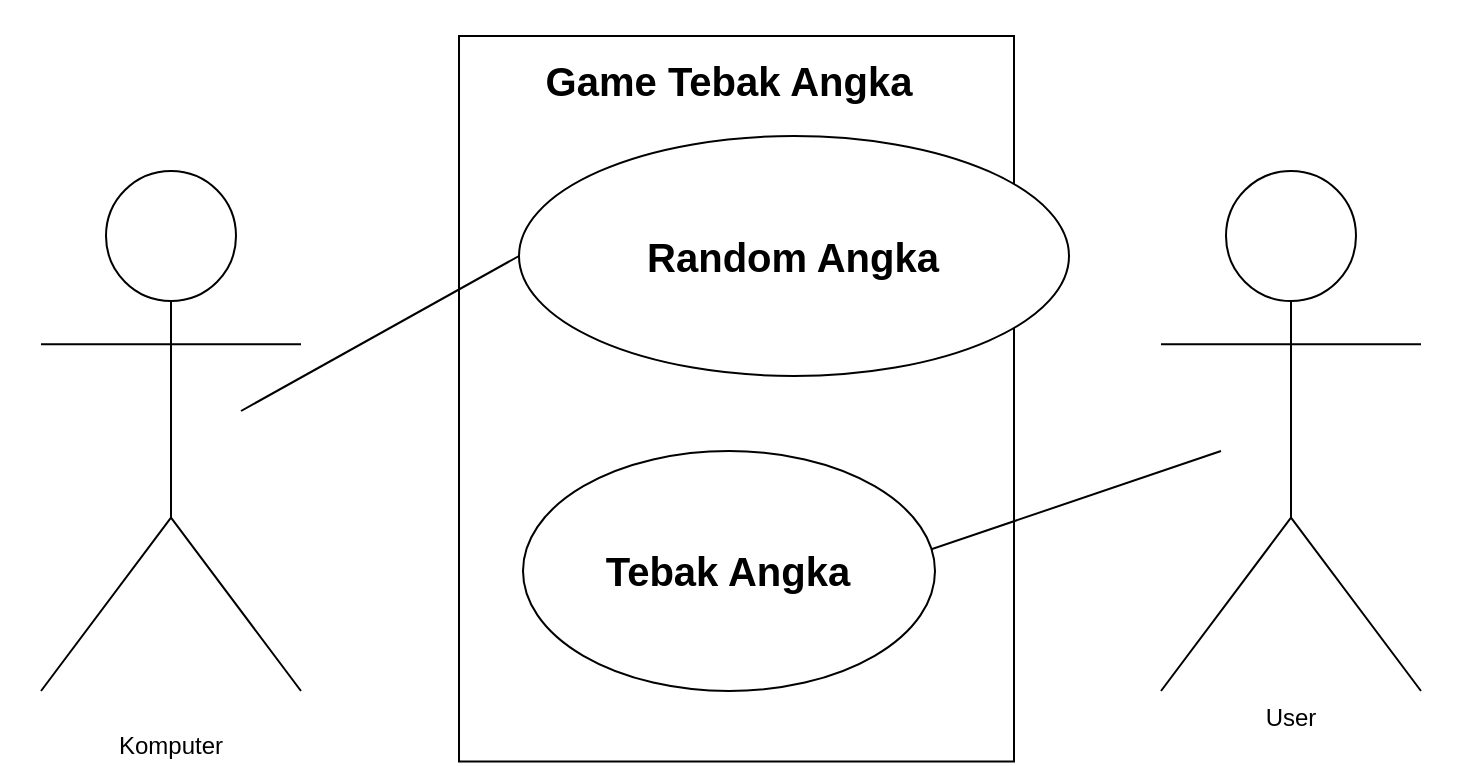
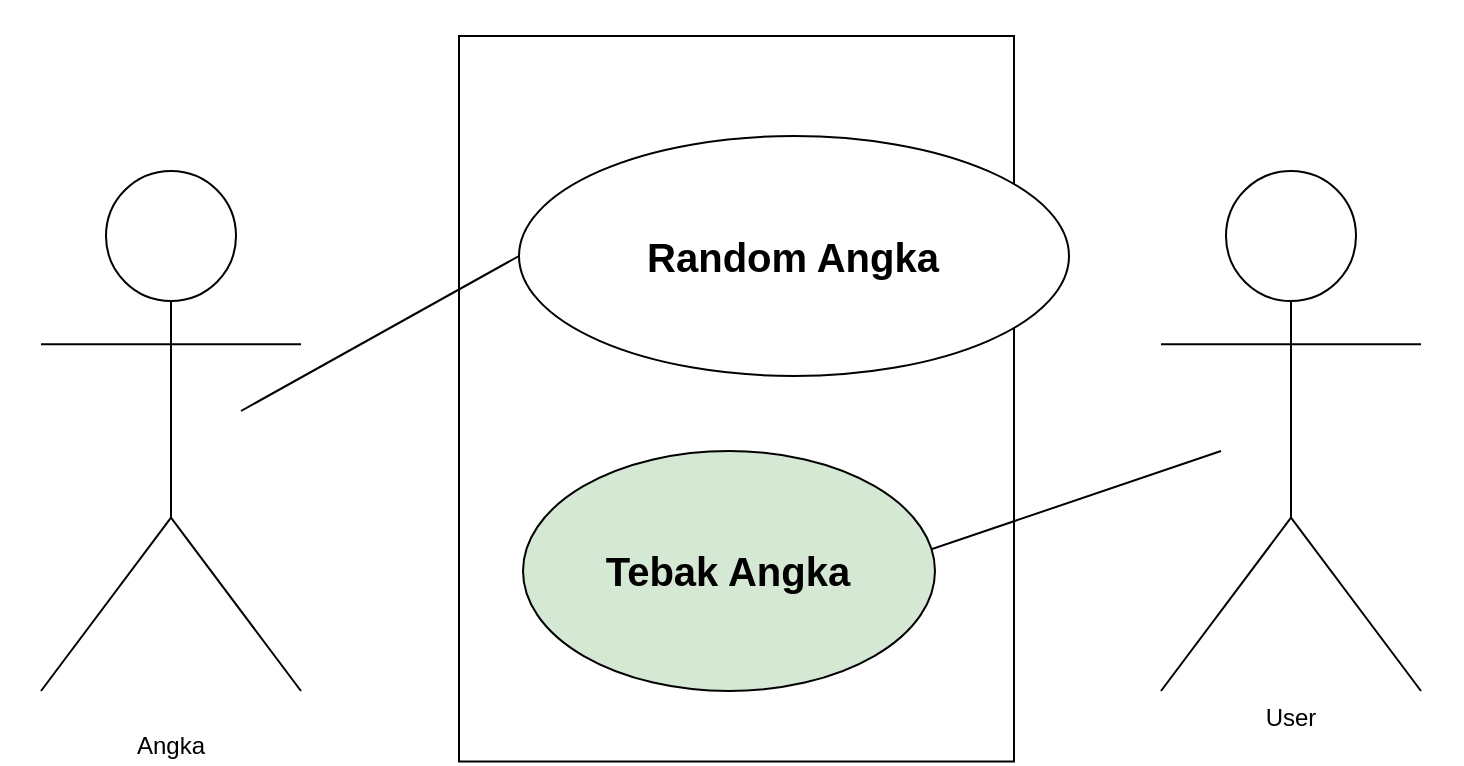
node "Game Tebak Angka": removed
node "Tebak Angka": fillcolor #ffffff -> #d5e8d4
node "Komputer": label "Komputer" -> "Angka"
